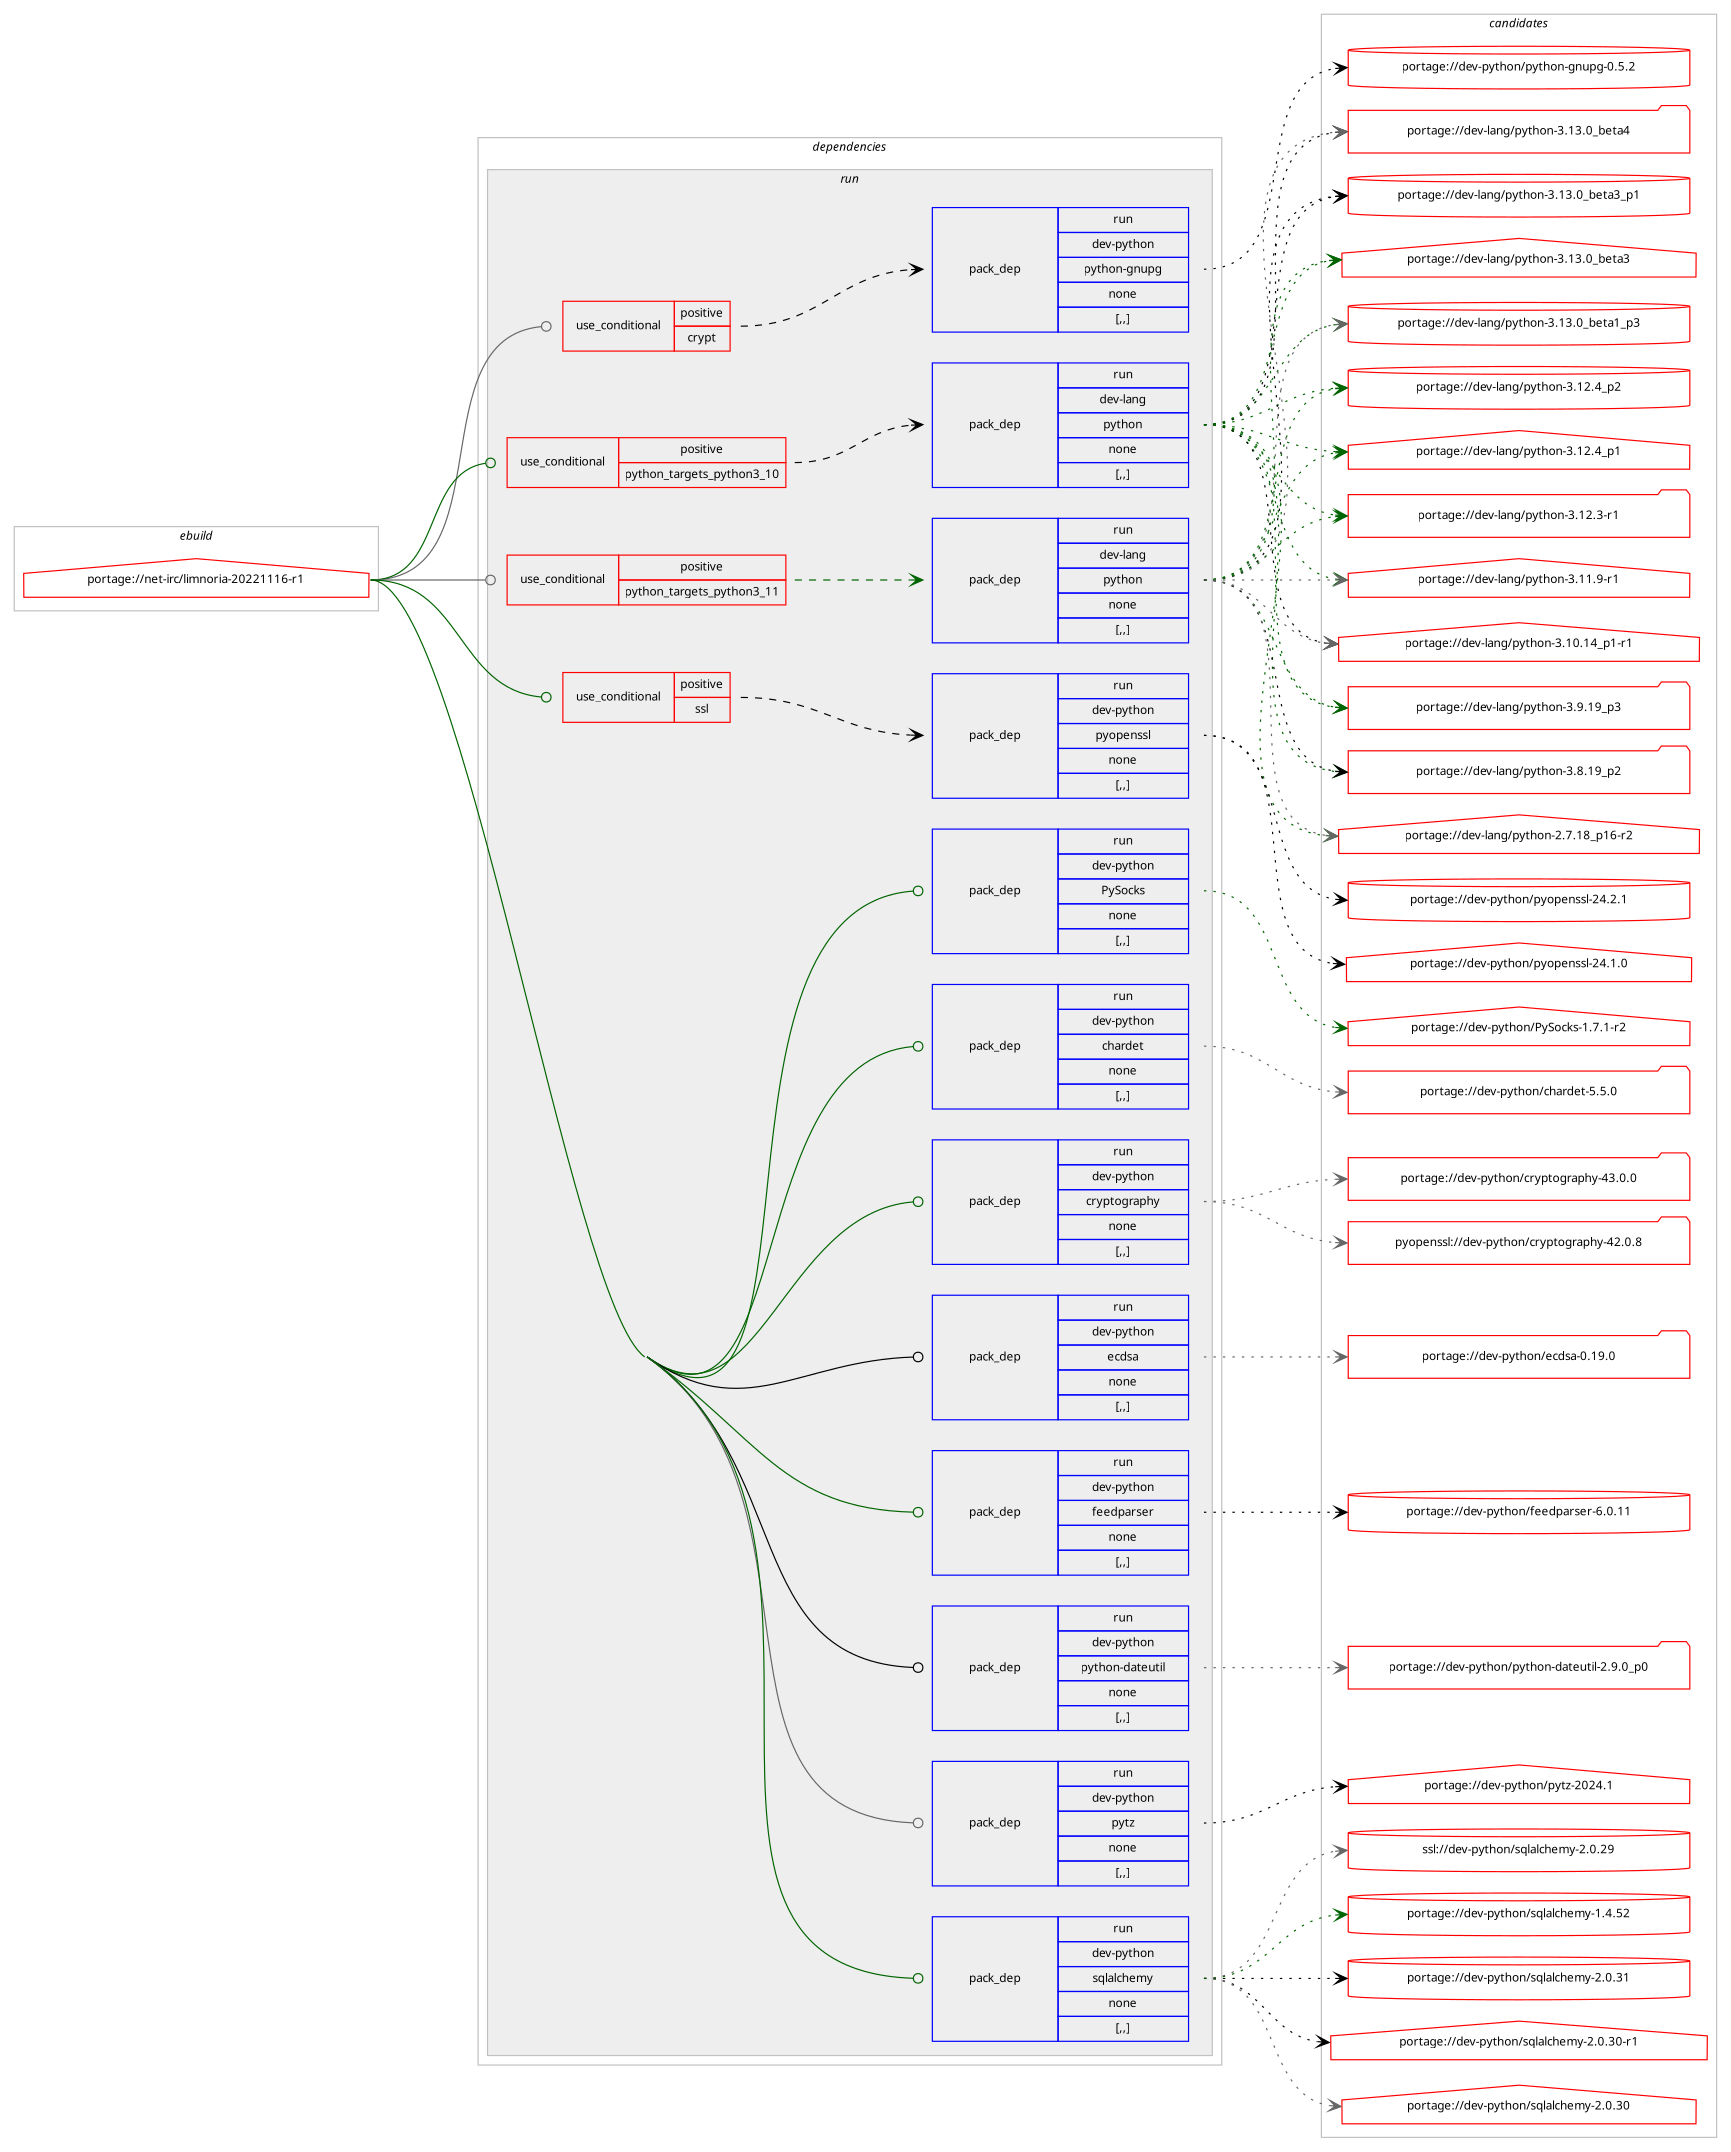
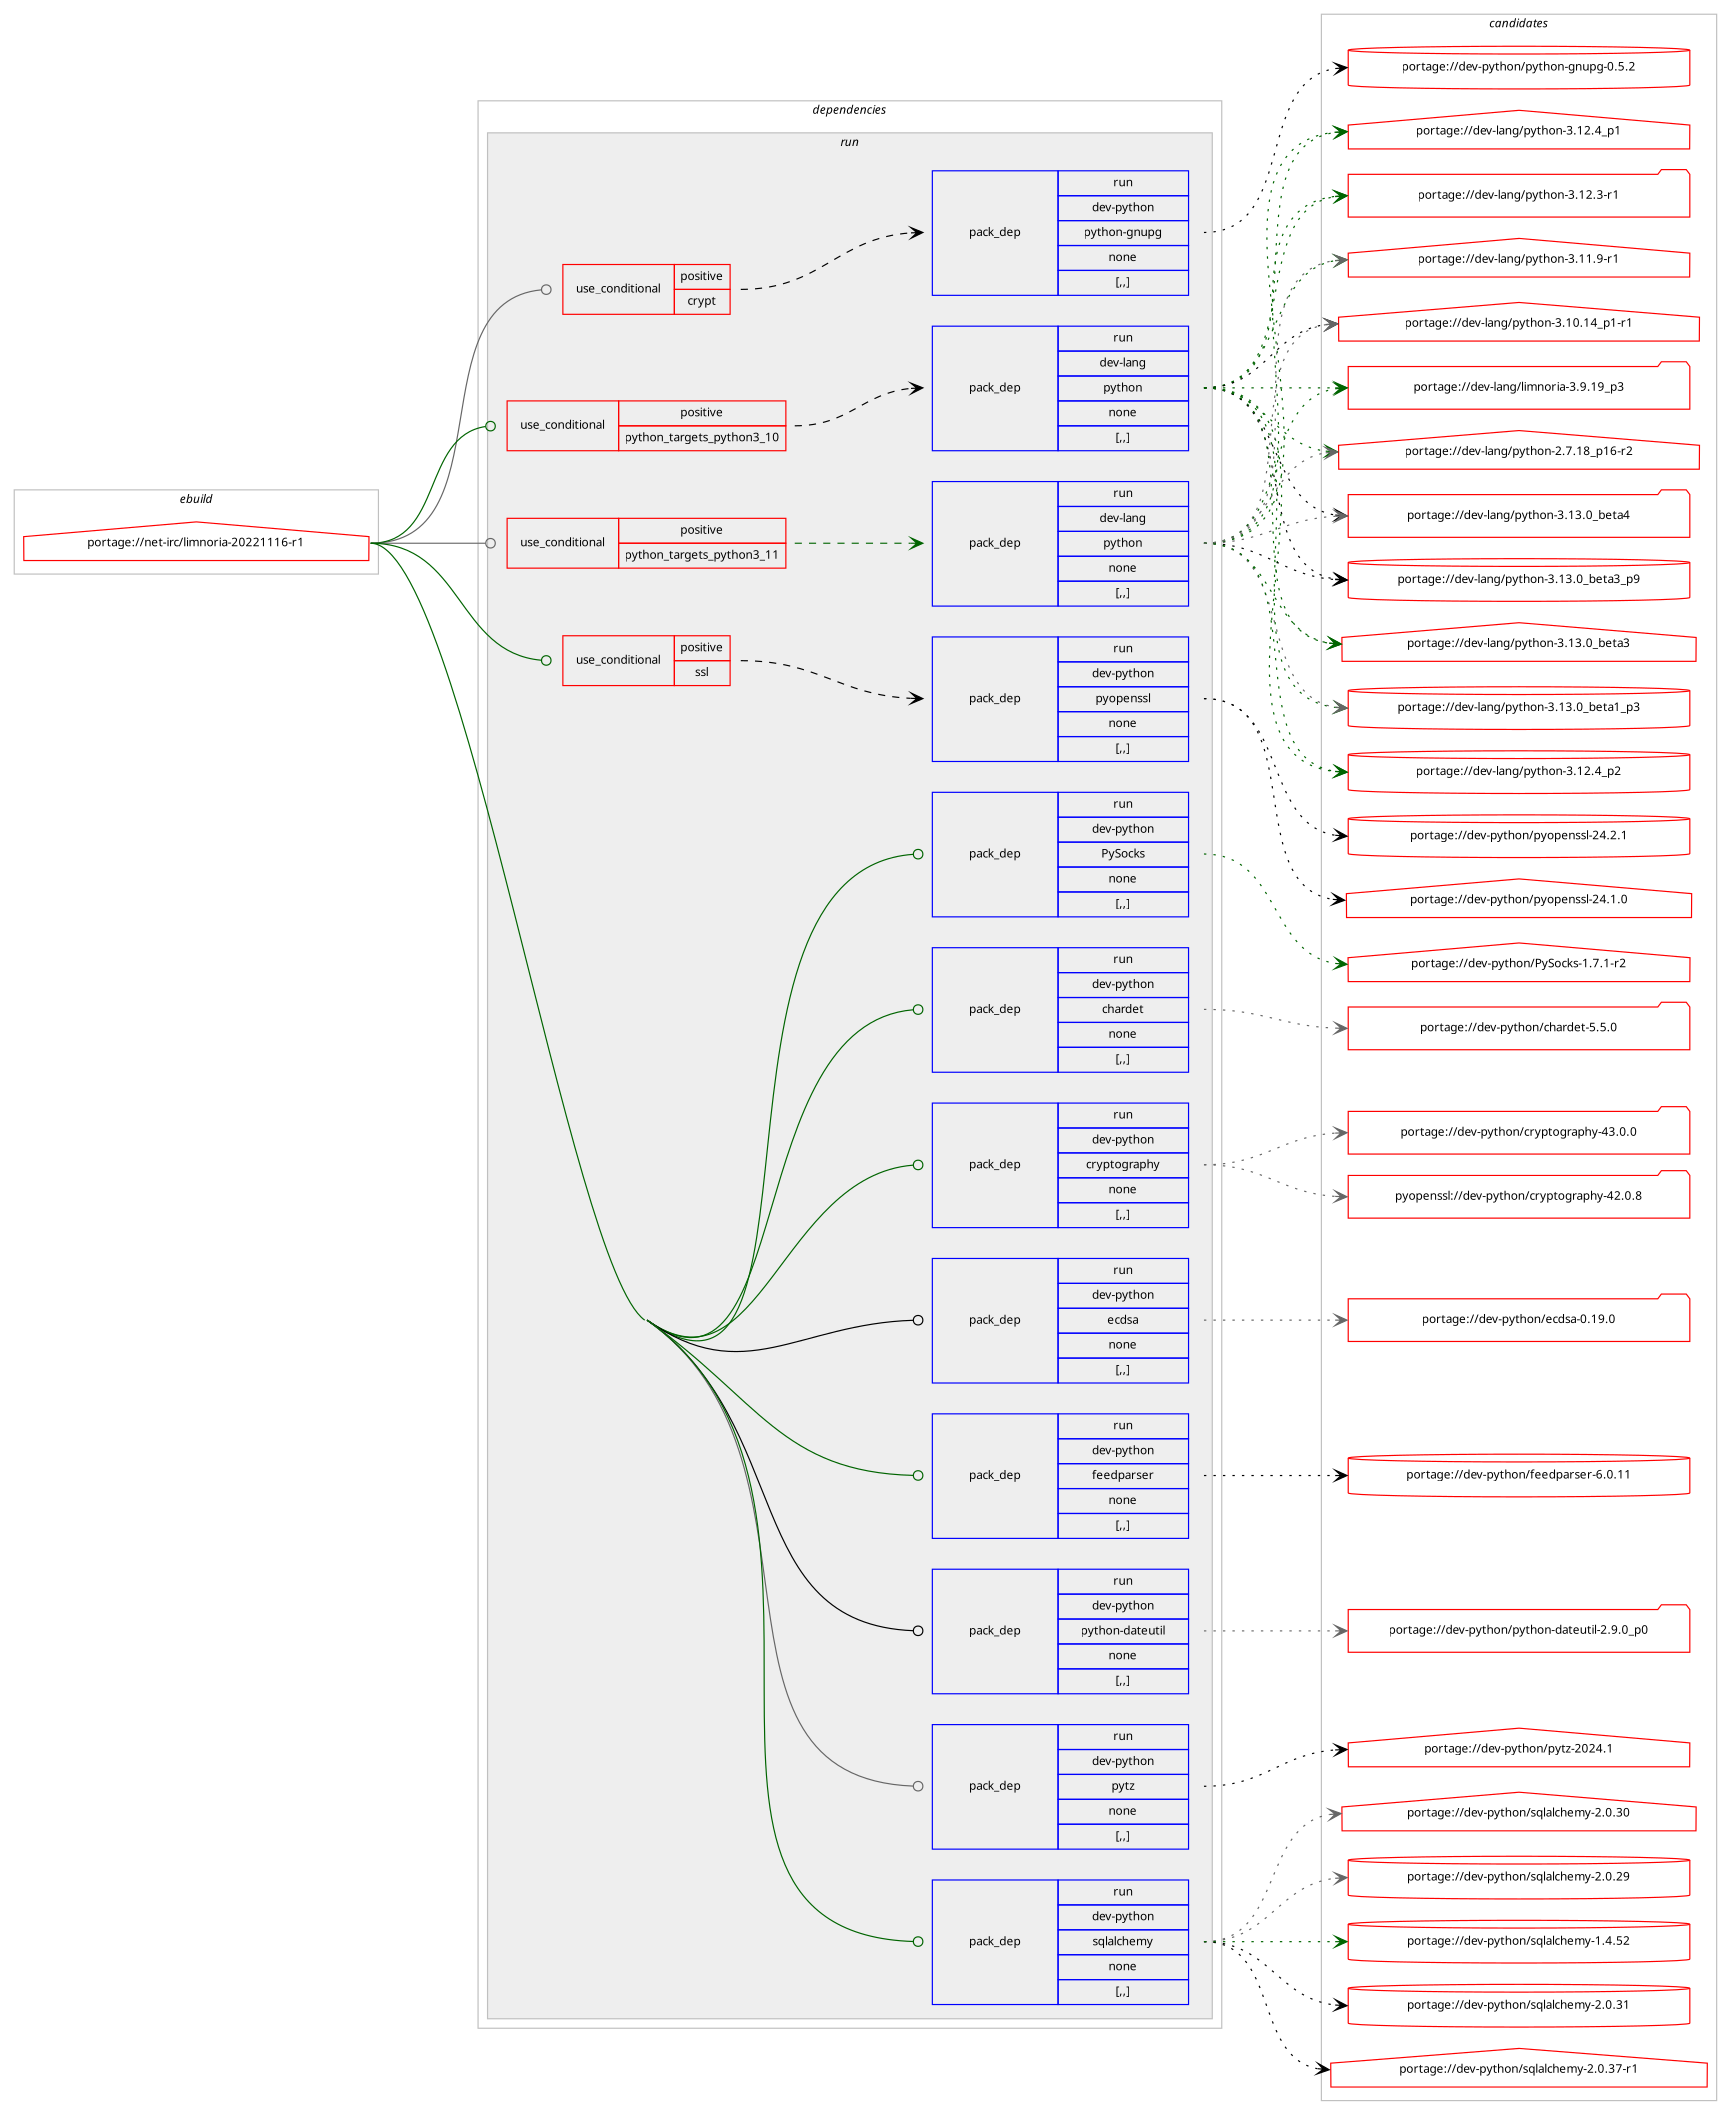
node "portage://dev-lang/python-3.13.0_beta3_p1": label "portage://dev-lang/python-3.13.0_beta3_p1" -> "portage://dev-lang/python-3.13.0_beta3_p9"
node "portage://dev-lang/python-3.9.19_p3": label "portage://dev-lang/python-3.9.19_p3" -> "portage://dev-lang/limnoria-3.9.19_p3"
node "portage://dev-lang/python-3.8.19_p2": removed
node "ssl://dev-python/sqlalchemy-2.0.29": label "ssl://dev-python/sqlalchemy-2.0.29" -> "portage://dev-python/sqlalchemy-2.0.29"
node "portage://dev-python/sqlalchemy-2.0.30-r1": label "portage://dev-python/sqlalchemy-2.0.30-r1" -> "portage://dev-python/sqlalchemy-2.0.37-r1"
